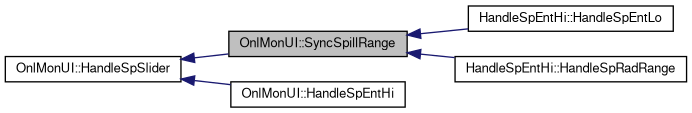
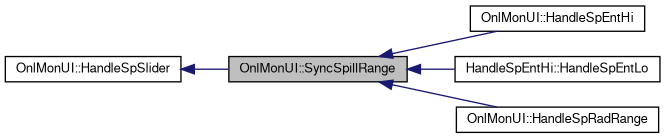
node "HandleSpEntHi::HandleSpRadRange": label "HandleSpEntHi::HandleSpRadRange" -> "OnlMonUI::HandleSpRadRange"
edge "OnlMonUI::HandleSpEntHi" -> "OnlMonUI::HandleSpSlider": now "OnlMonUI::HandleSpEntHi" -> "OnlMonUI::SyncSpillRange"
